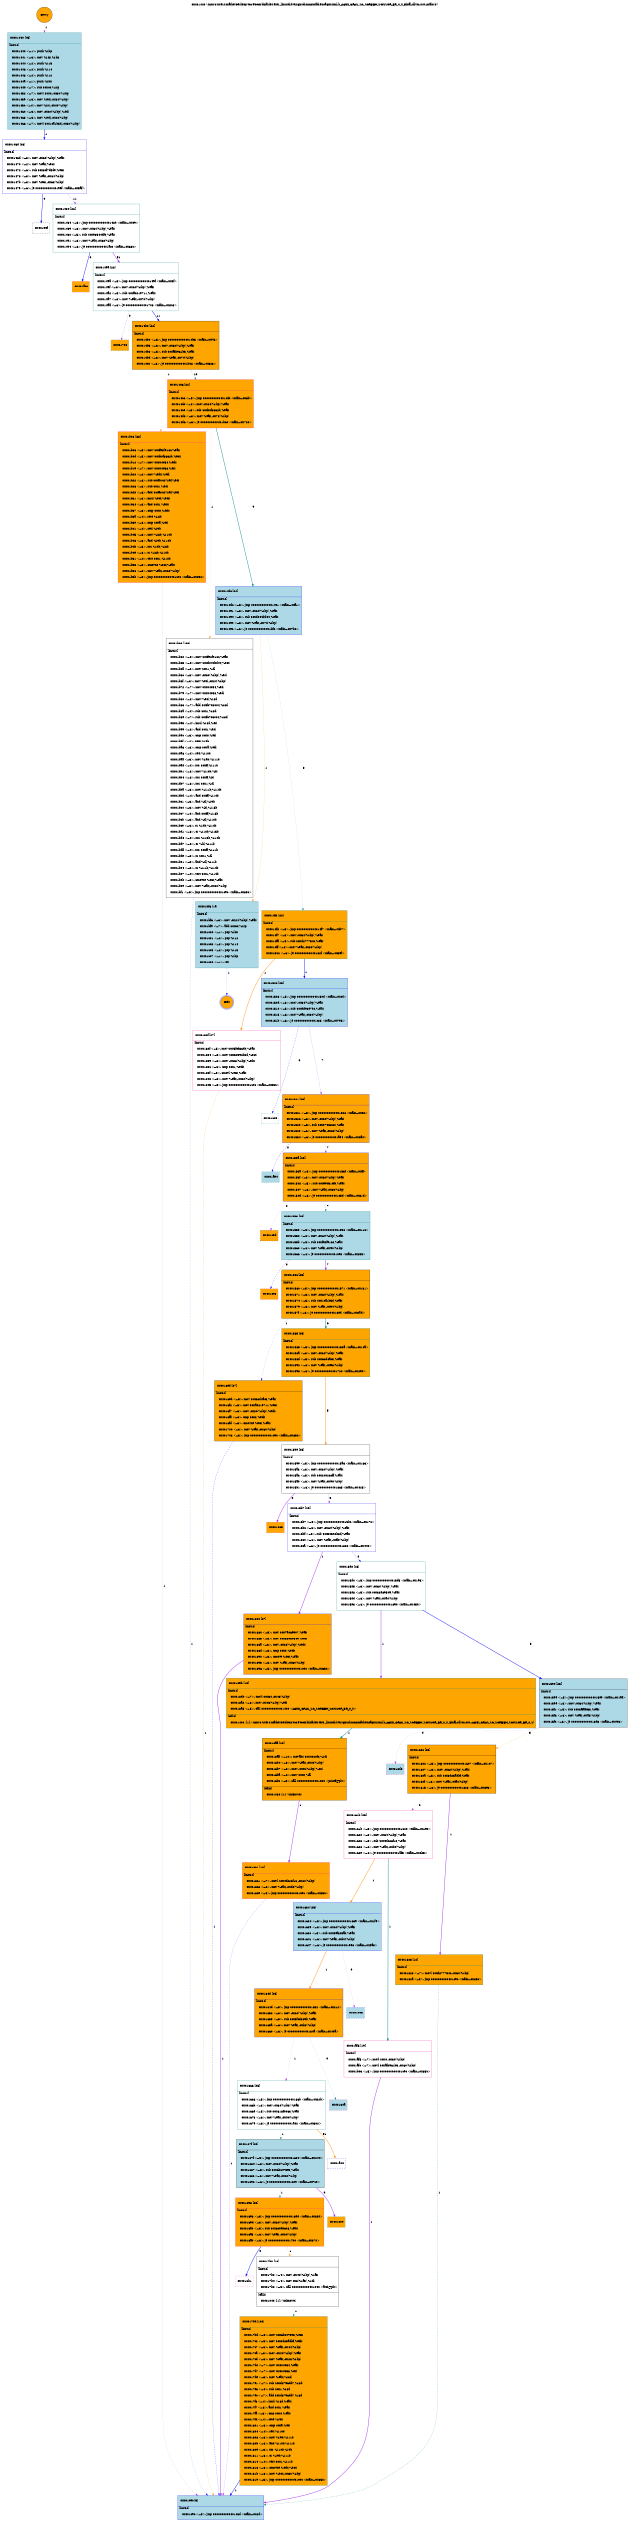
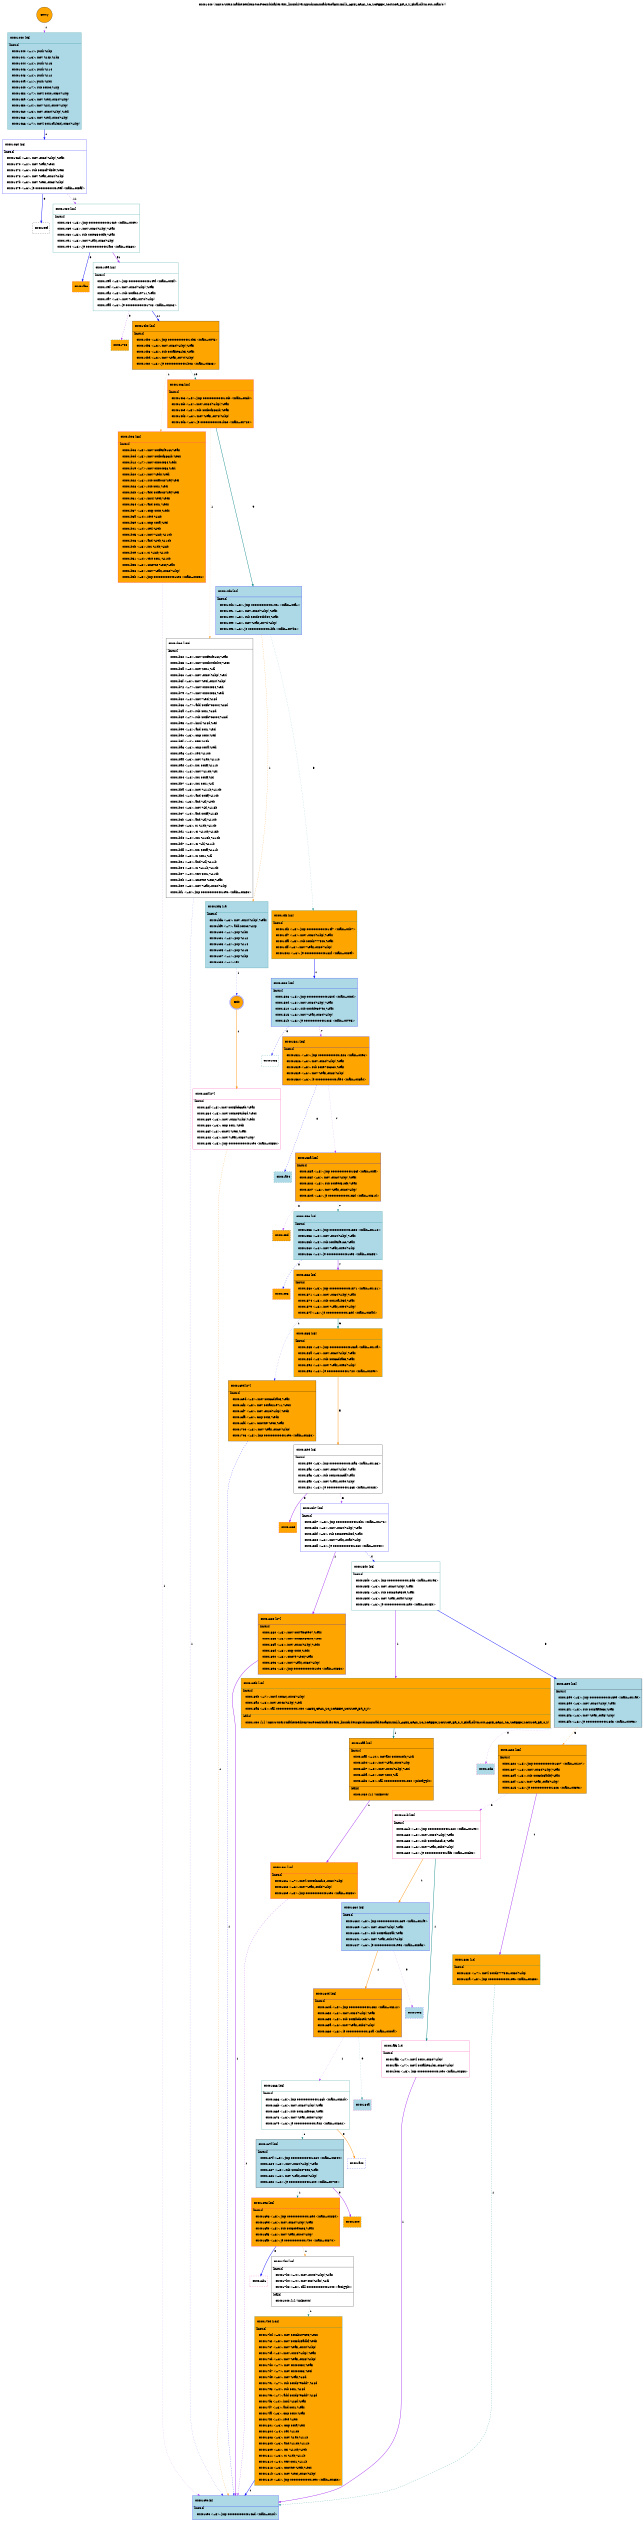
edge "0x4014f2 [22]" -> "0x40182f [27]": now "Exit" -> "0x40182f [27]"
edge "0x401666 [25]" -> "0x401a42": label " 51" -> " 0"
